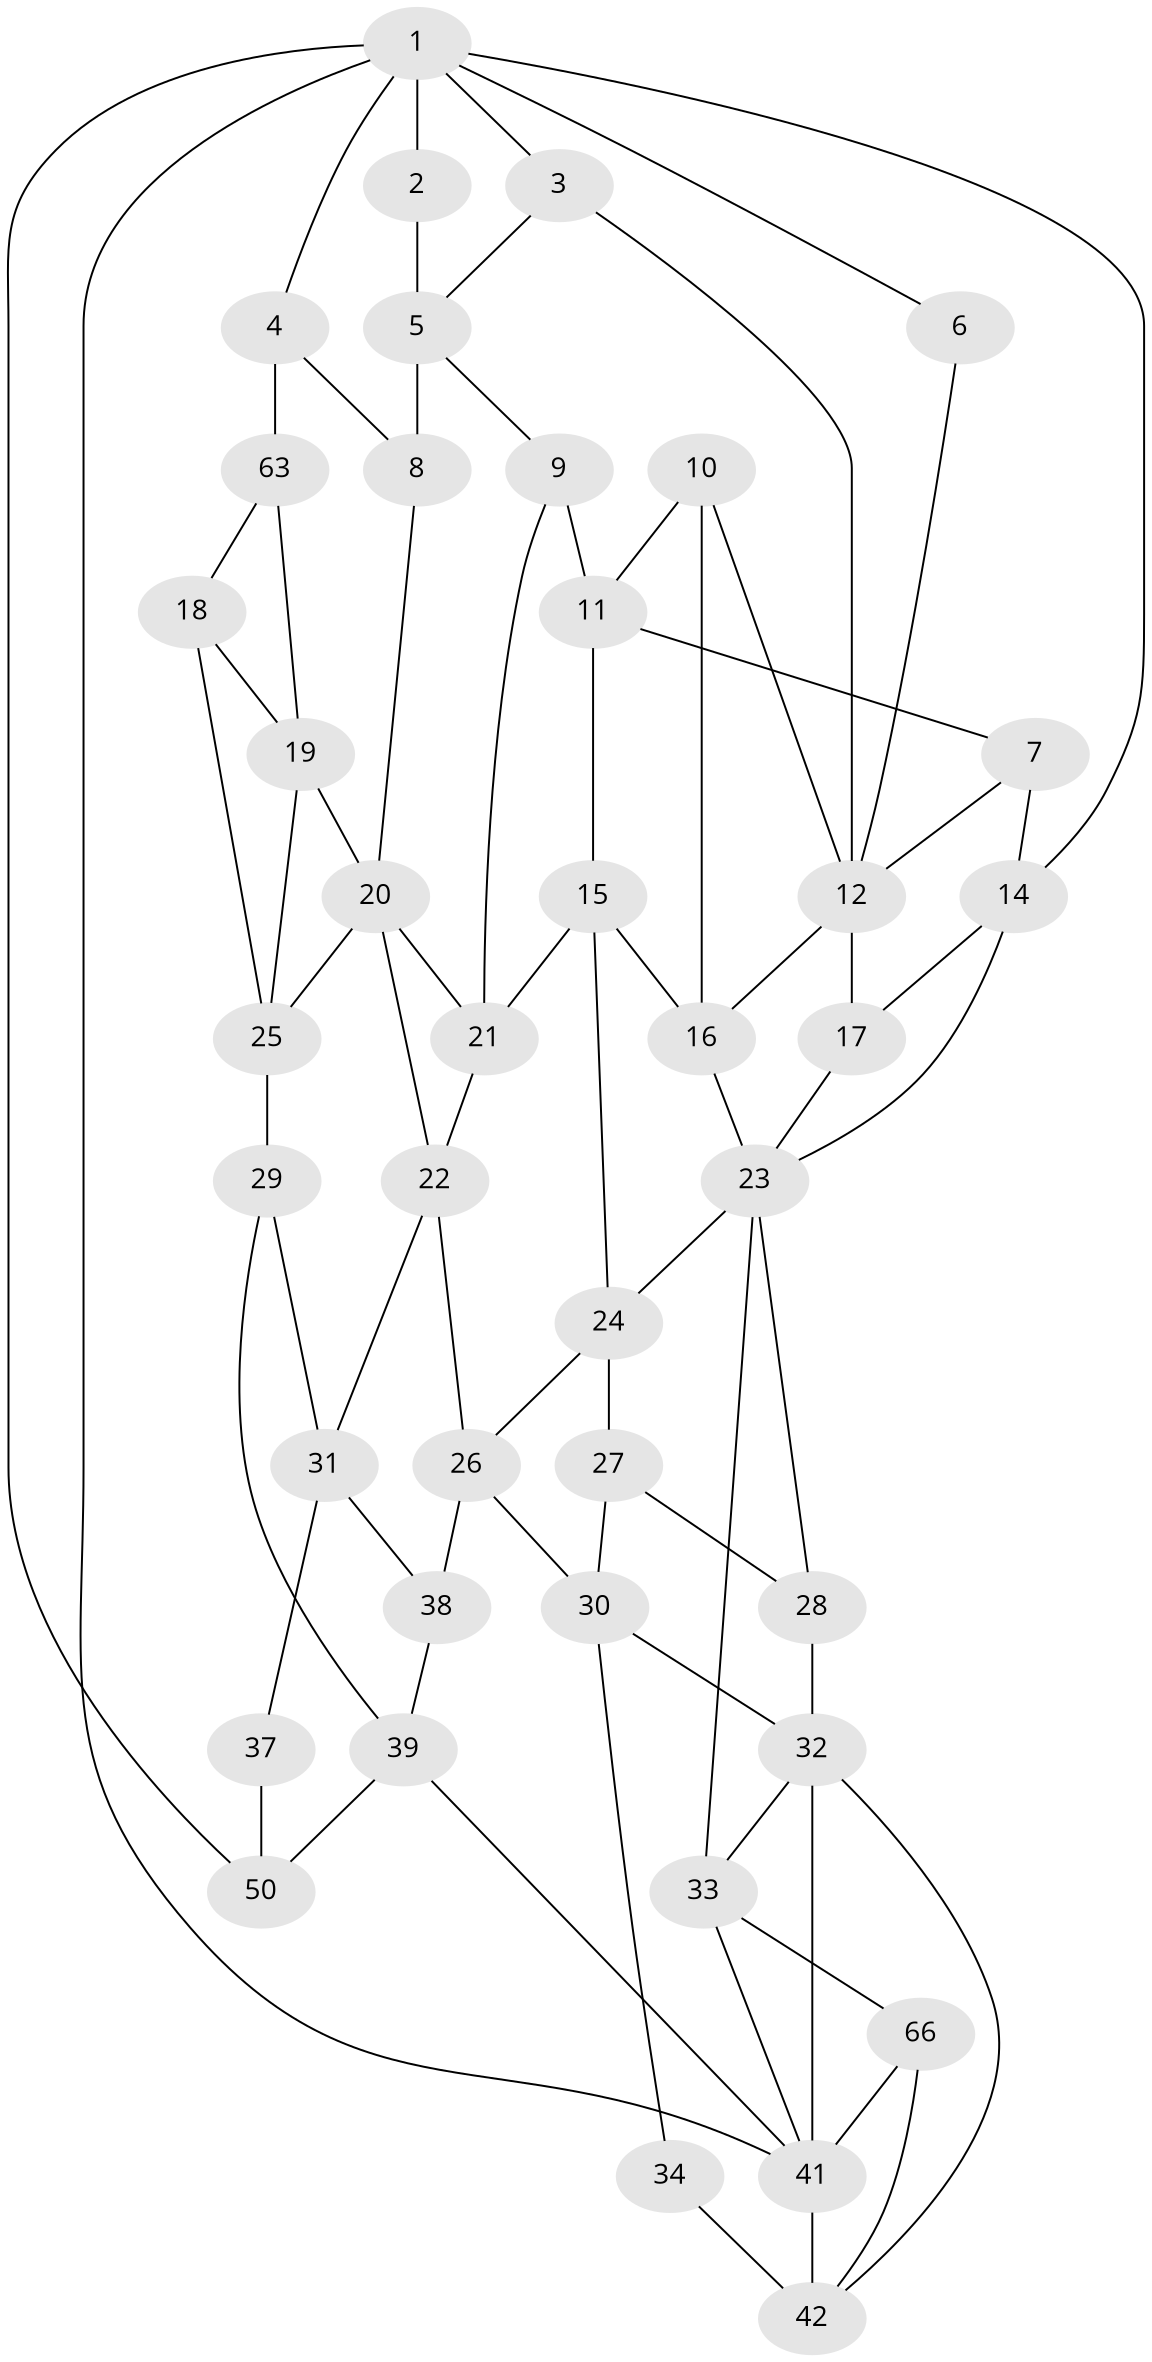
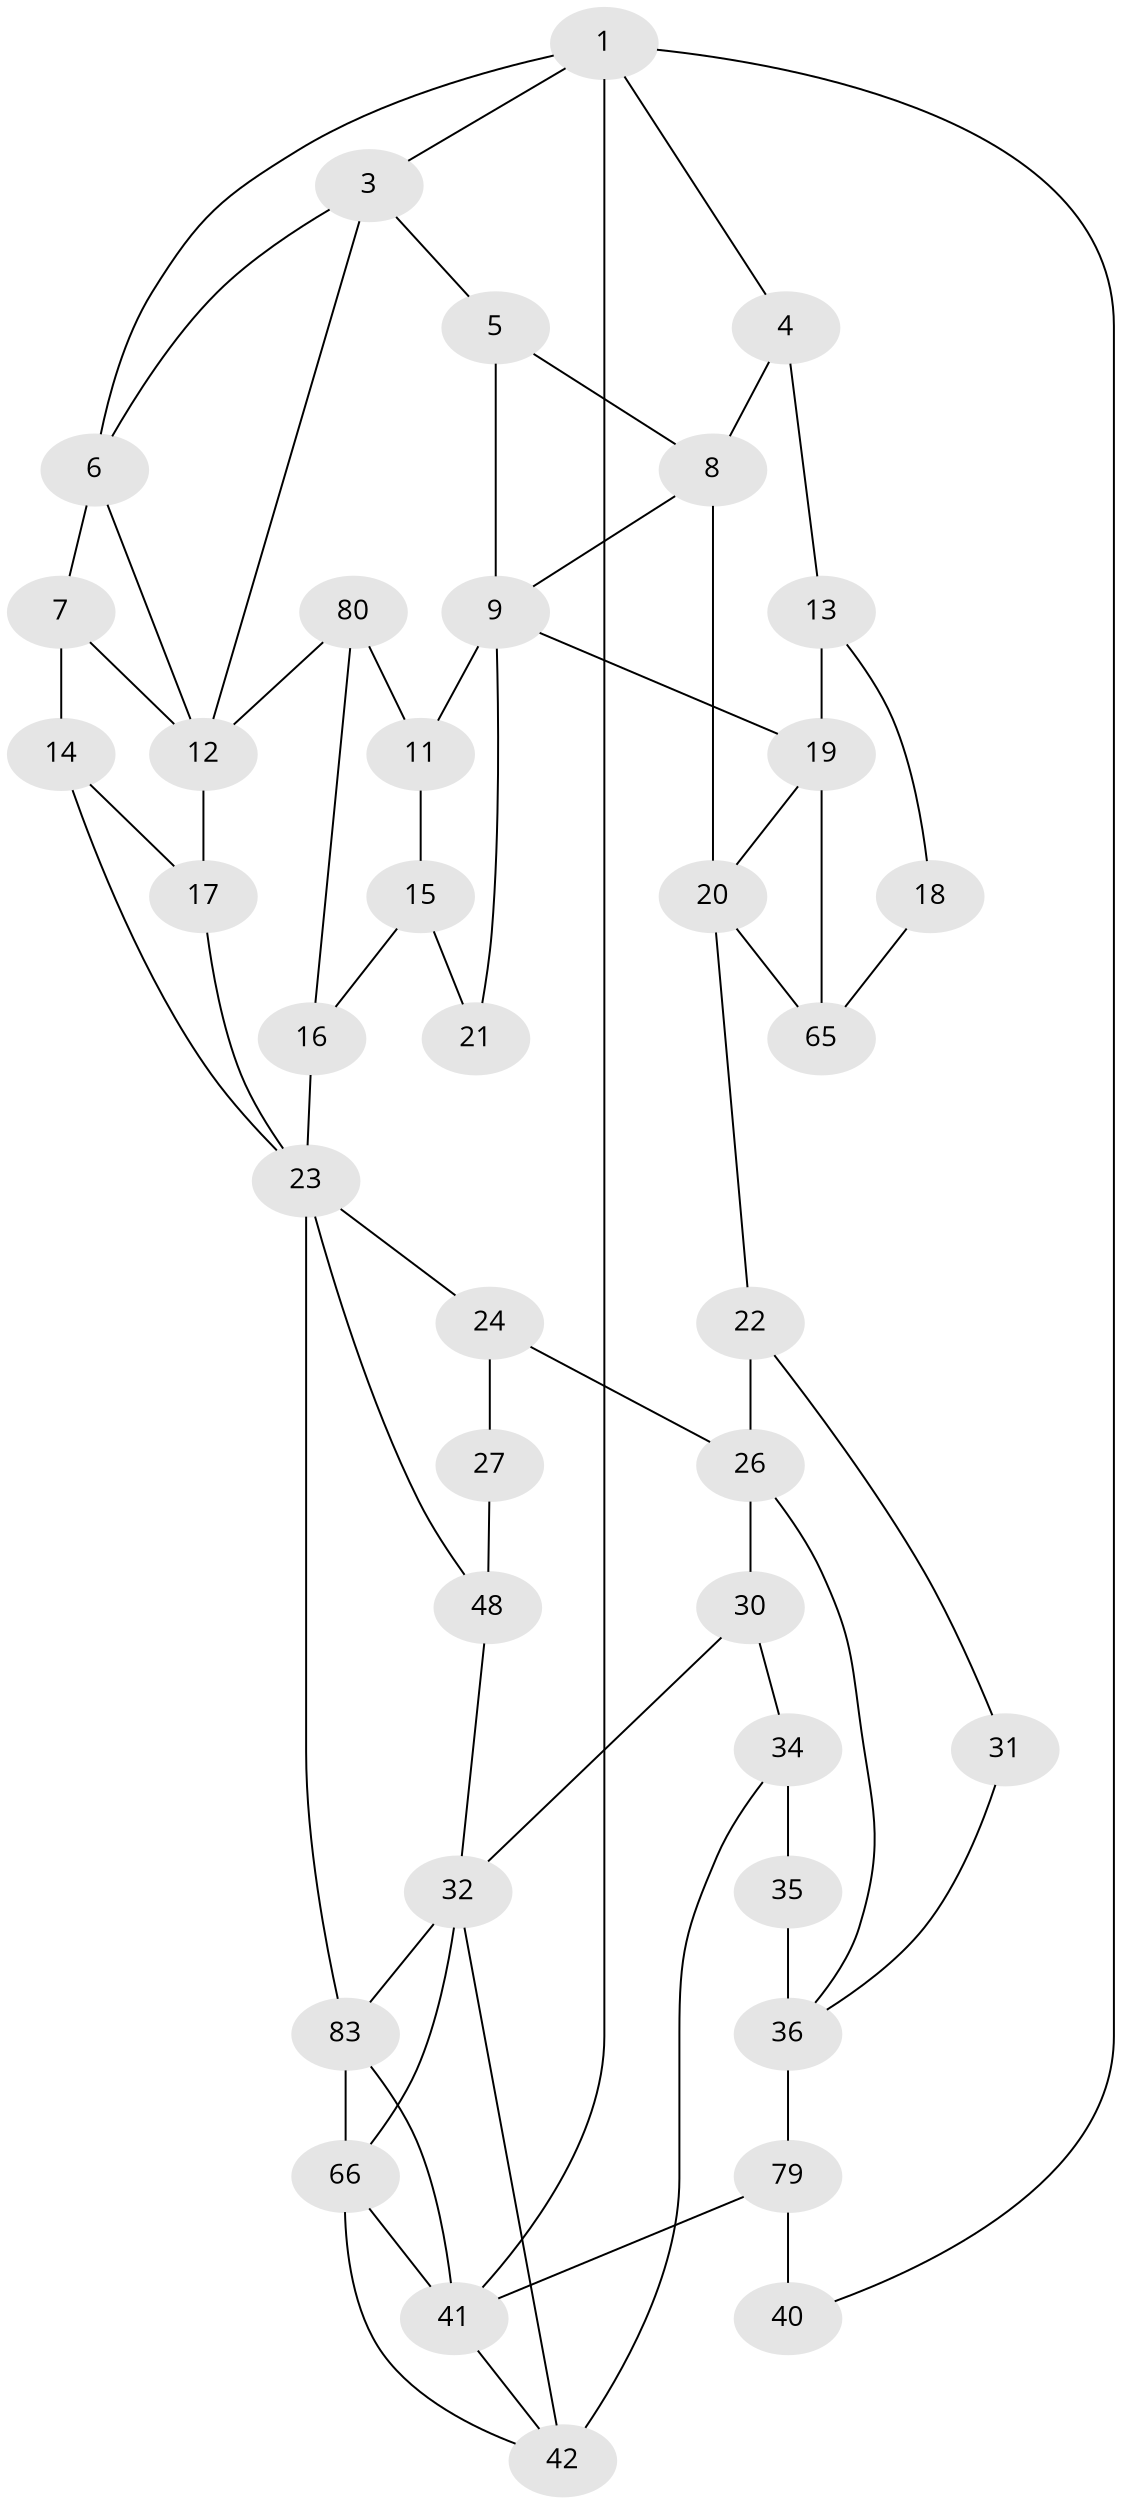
node "2": removed
edge "1" -- "14": removed
edge "3" -- "6": added
node "63": label "63" -> "13"
node "10": label "10" -> "80"
edge "8" -- "9": added
edge "18" -- "19": now "9" -- "19"
edge "11" -- "7": now "6" -- "7"
edge "20" -- "21": removed
edge "12" -- "16": removed
node "25": label "25" -> "65"
edge "21" -- "22": removed
edge "15" -- "24": removed
node "29": removed
edge "27" -- "30": removed
node "38": label "38" -> "36"
node "28": label "28" -> "48"
node "37": removed
node "39": label "39" -> "79"
node "50": label "50" -> "40"
node "33": label "33" -> "83"
node "35": added
edge "32" -- "41": now "32" -- "66"
